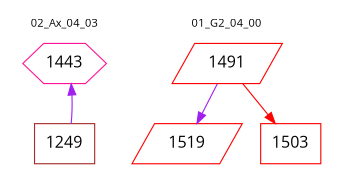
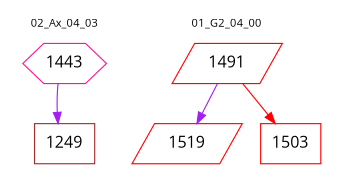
edge "1249" -> "1443": reversed
